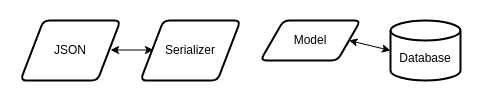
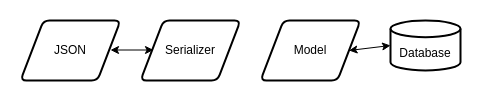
node "Model": size 100x40 -> 100x60
node "Database": size 70x60 -> 70x50
